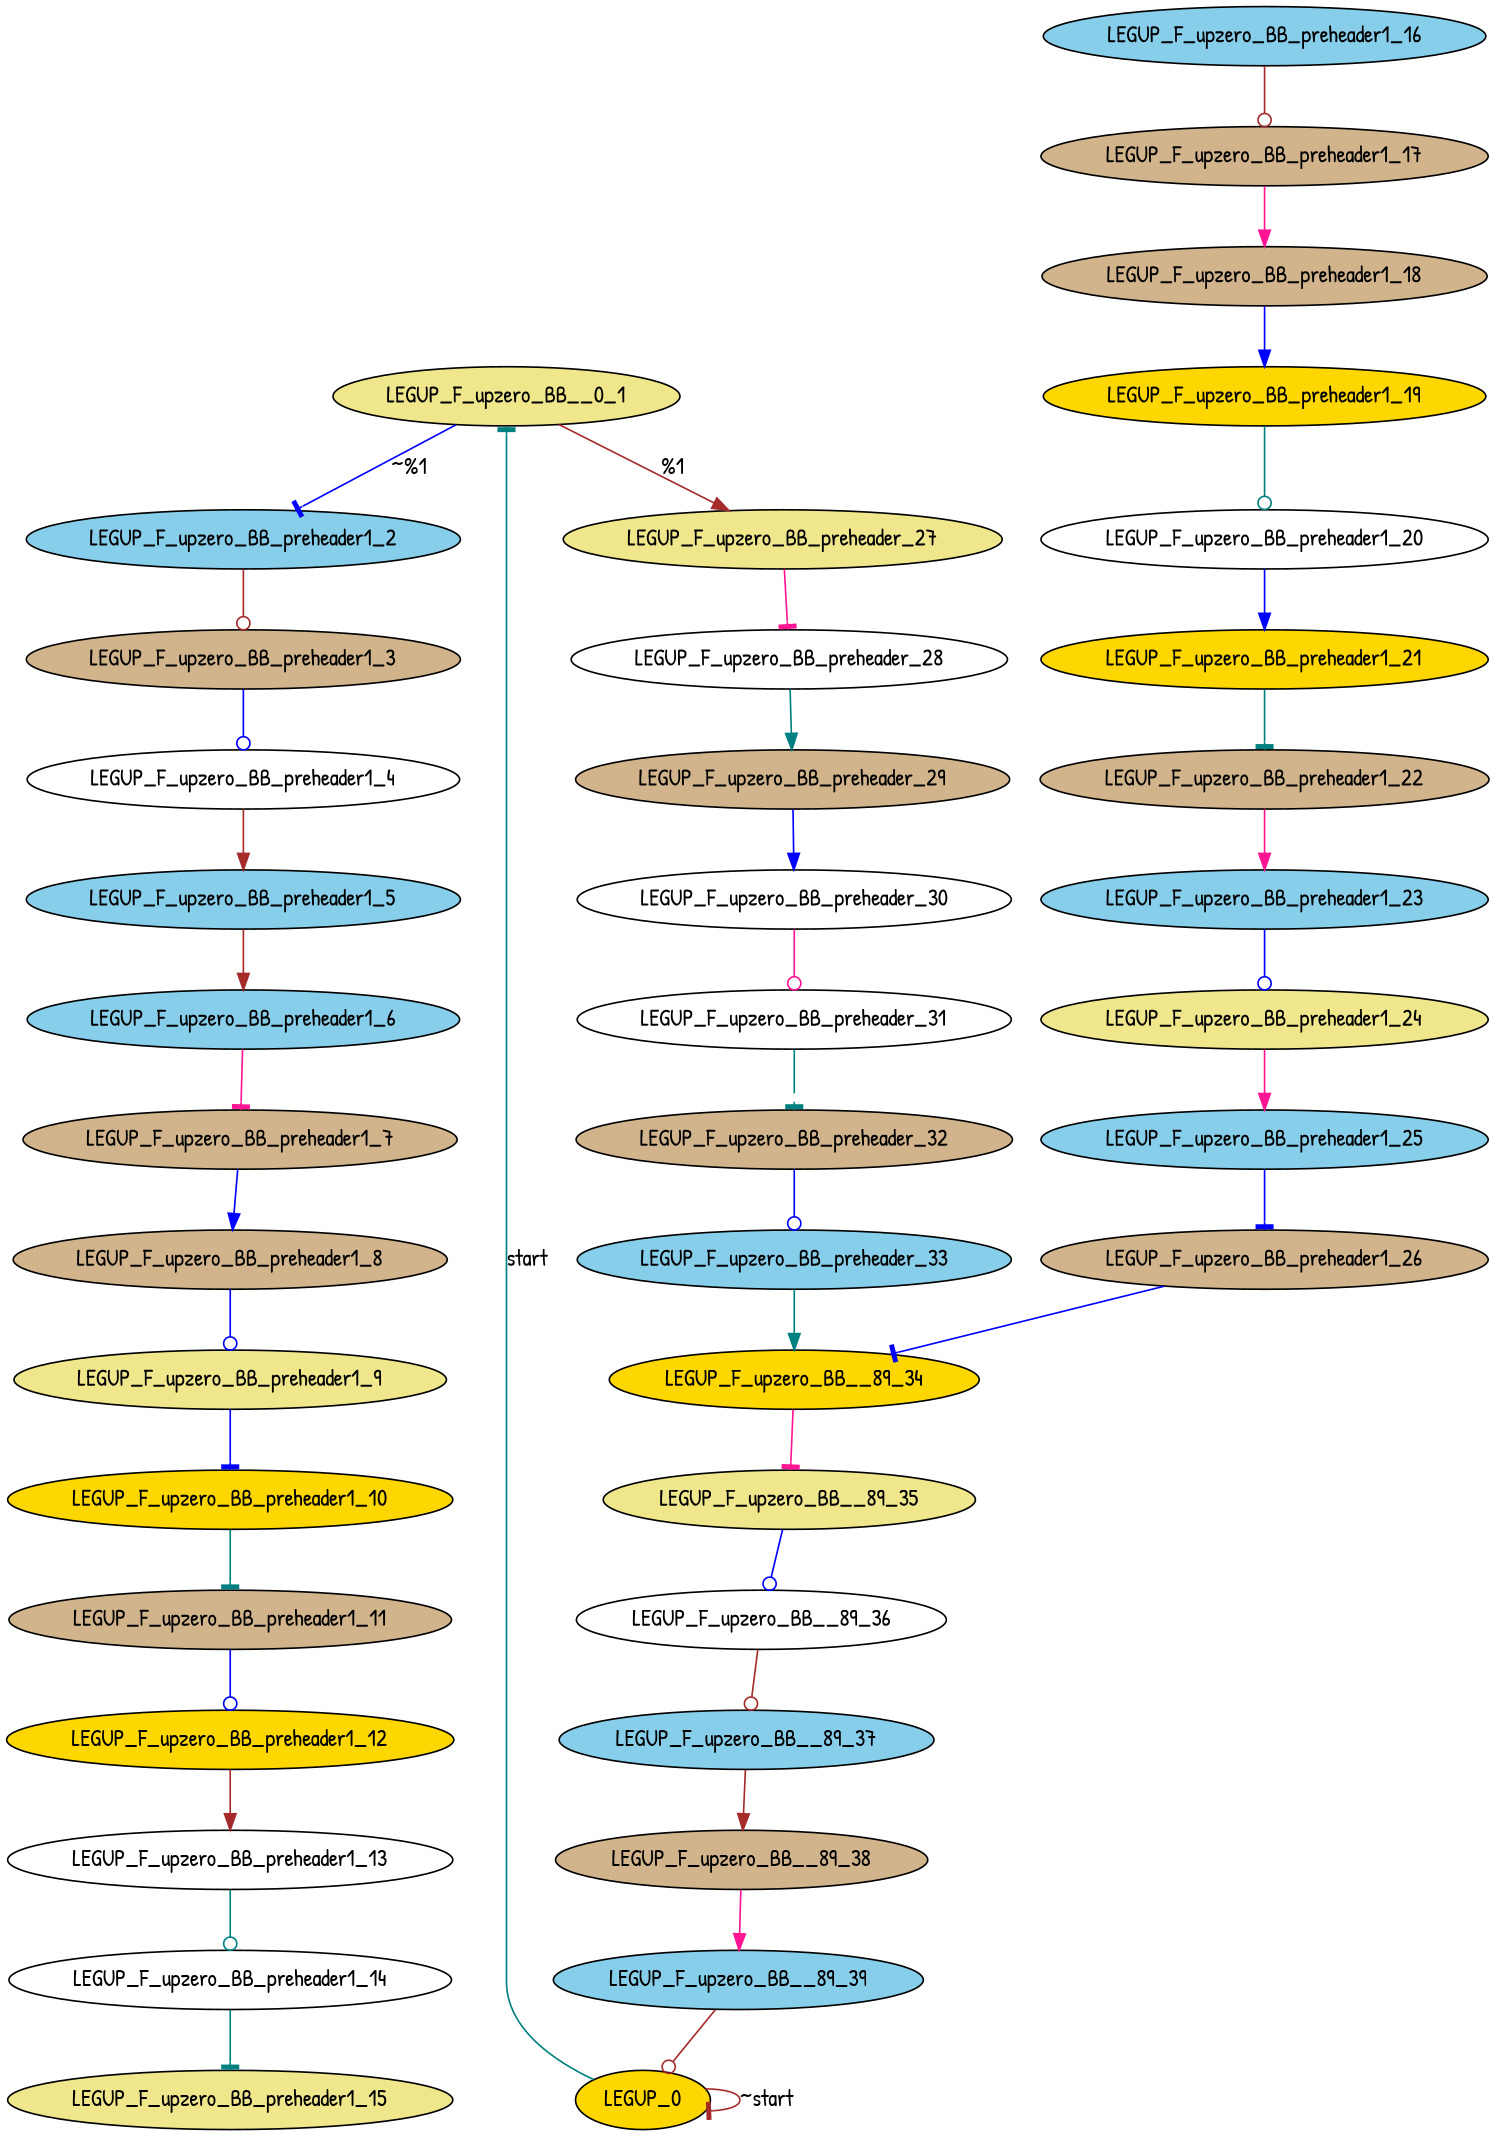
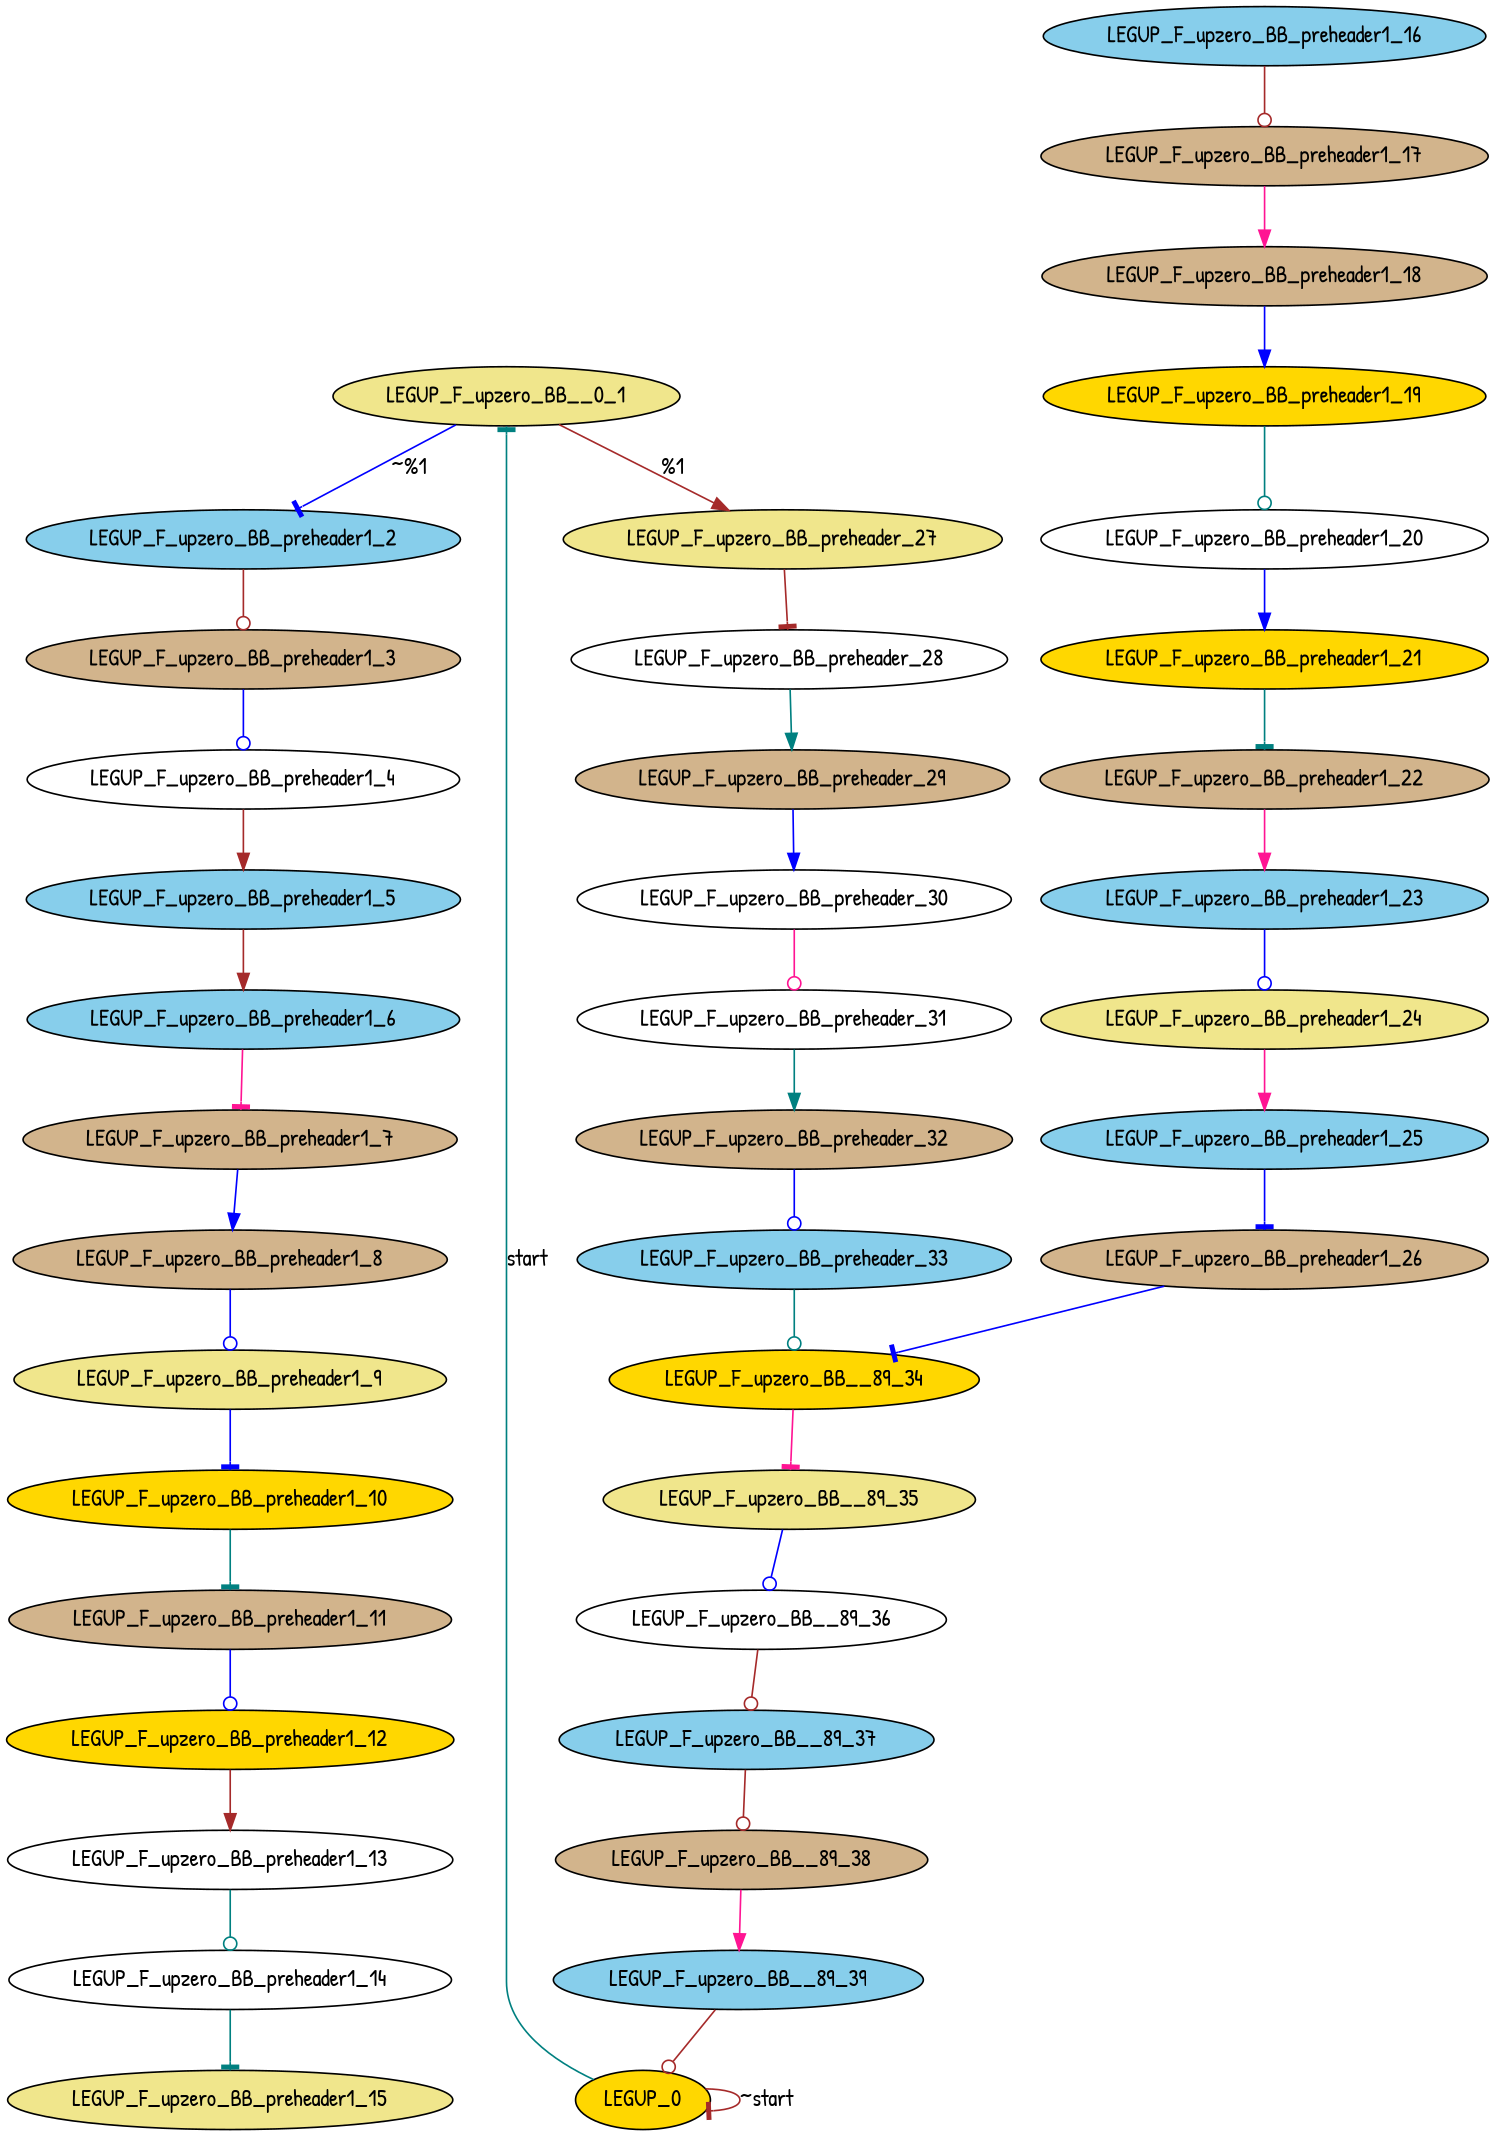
edge "LEGUP_F_upzero_BB_preheader_27" -> "LEGUP_F_upzero_BB_preheader_28": color deeppink -> brown
edge "LEGUP_F_upzero_BB_preheader_31" -> "LEGUP_F_upzero_BB_preheader_32": arrowhead tee -> normal
edge "LEGUP_F_upzero_BB_preheader_33" -> "LEGUP_F_upzero_BB__89_34": arrowhead normal -> odot
edge "LEGUP_F_upzero_BB__89_37" -> "LEGUP_F_upzero_BB__89_38": arrowhead normal -> odot
